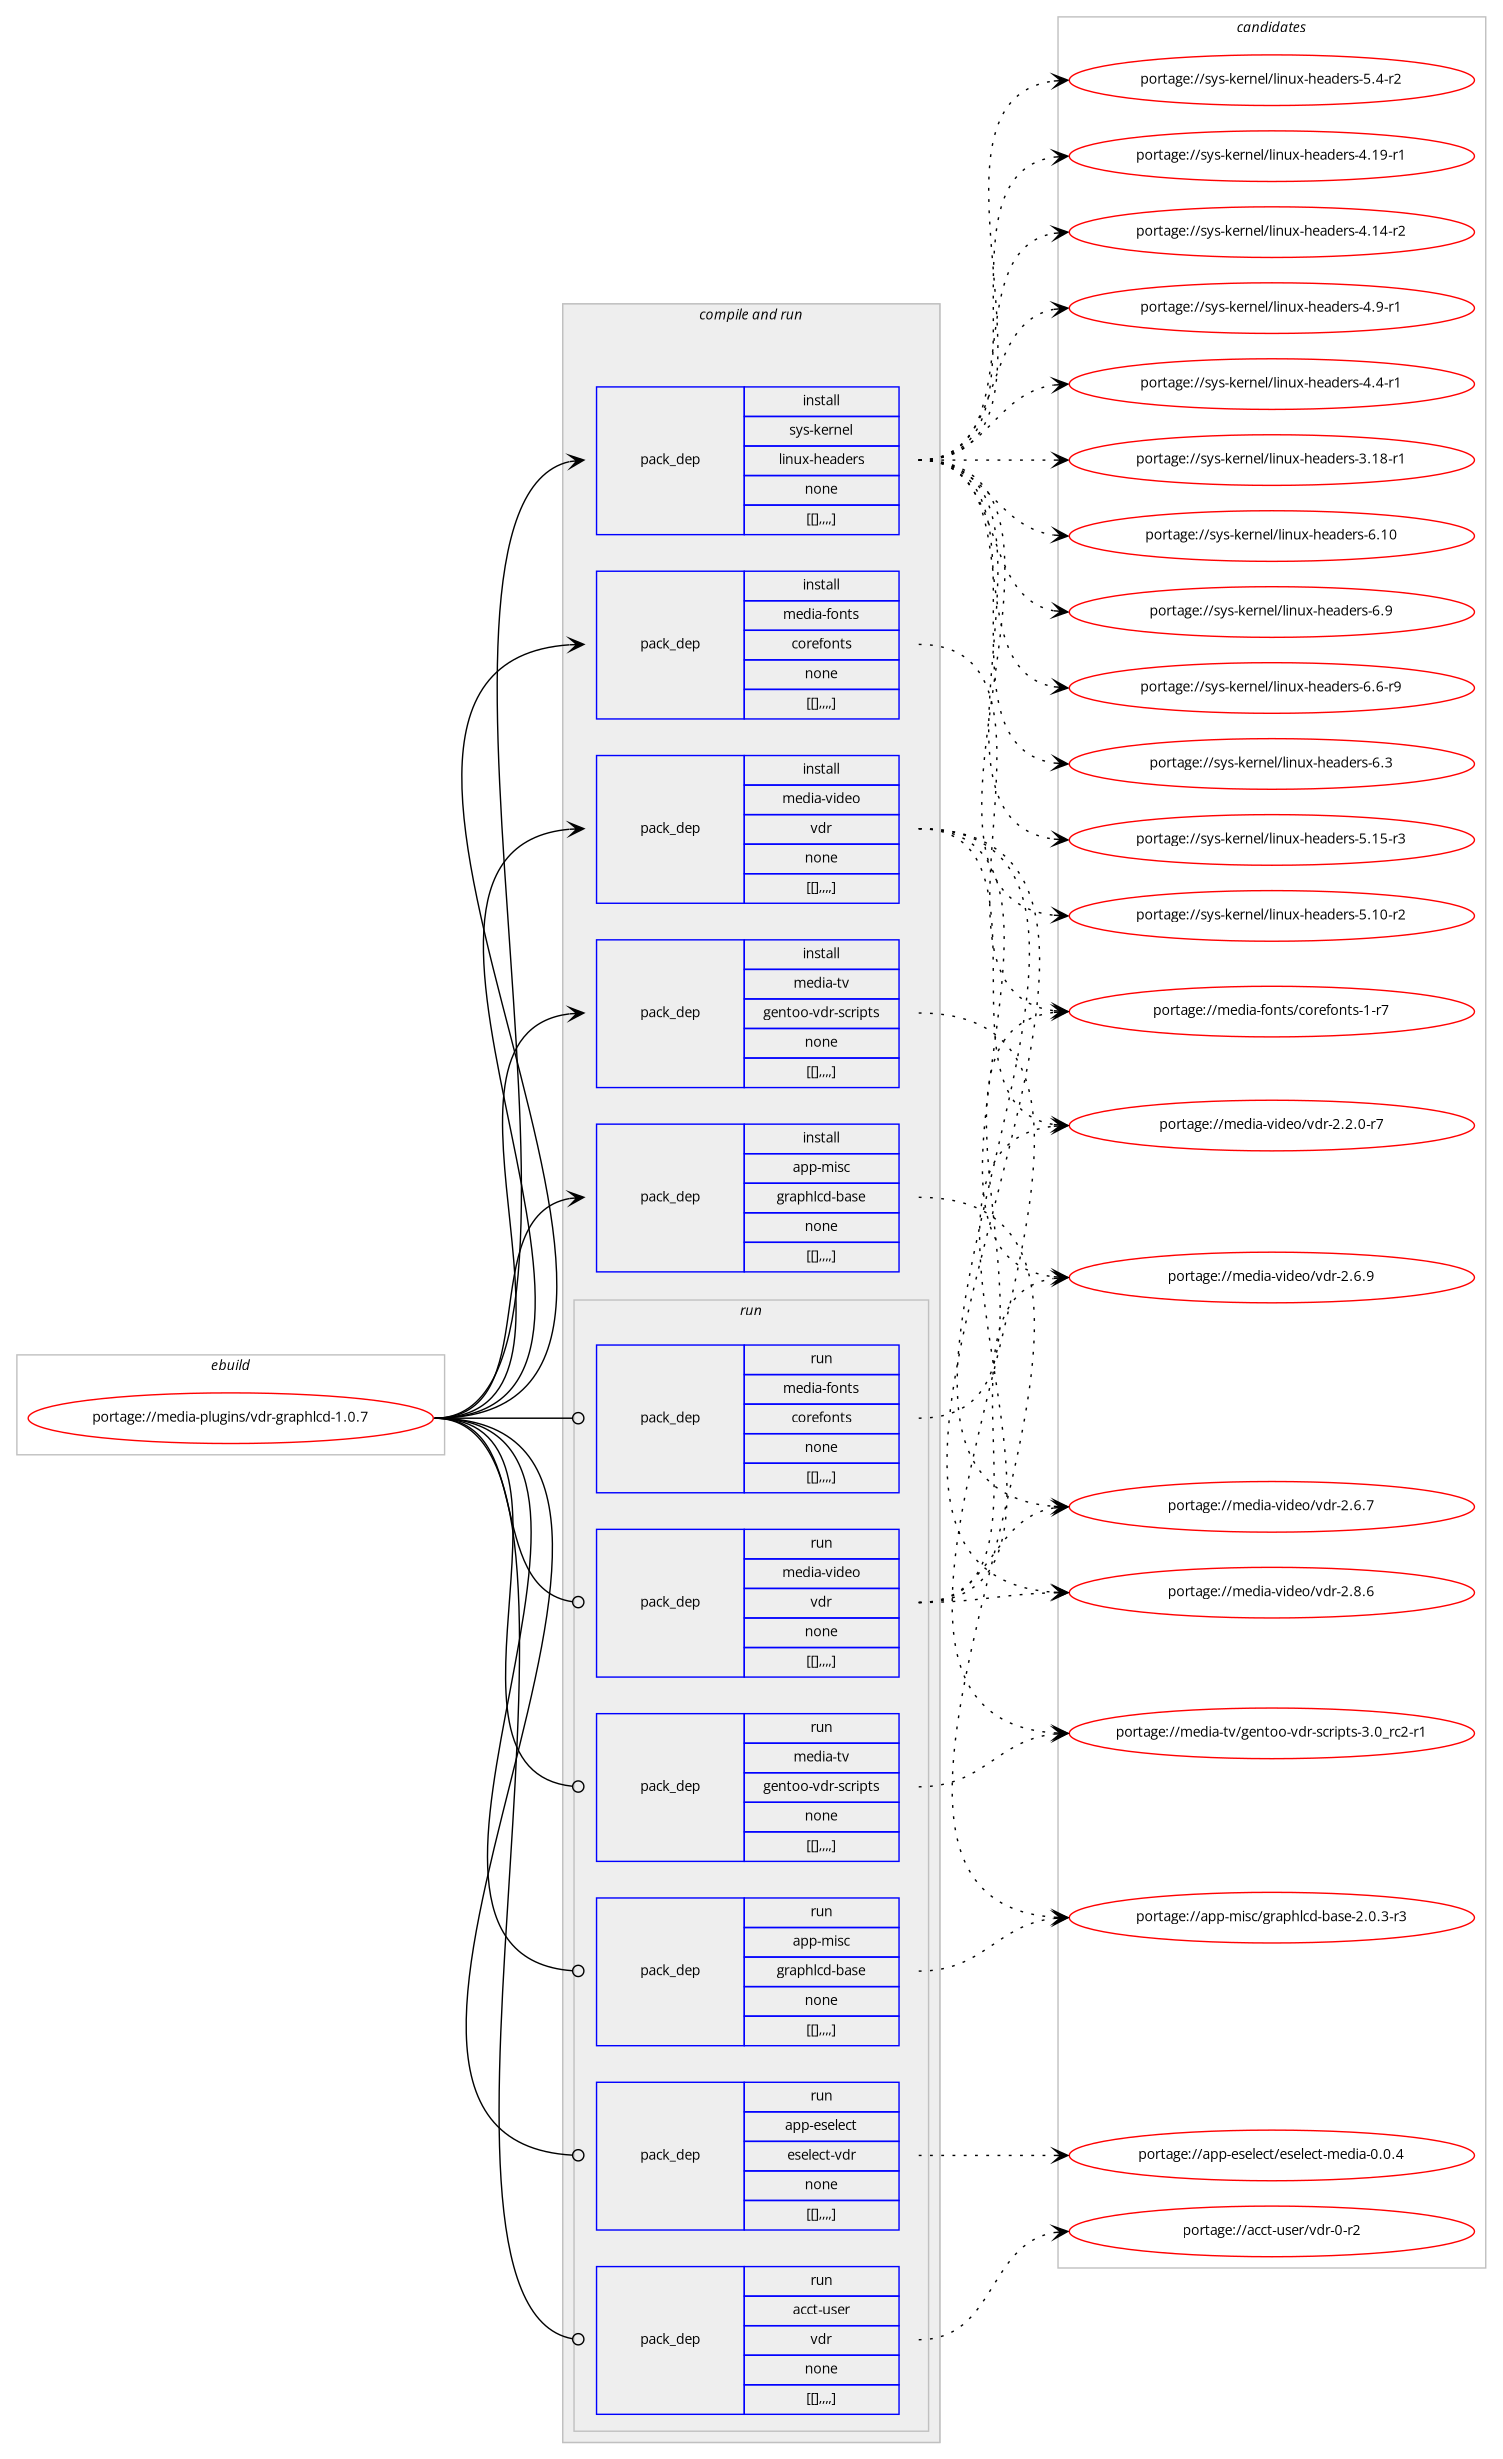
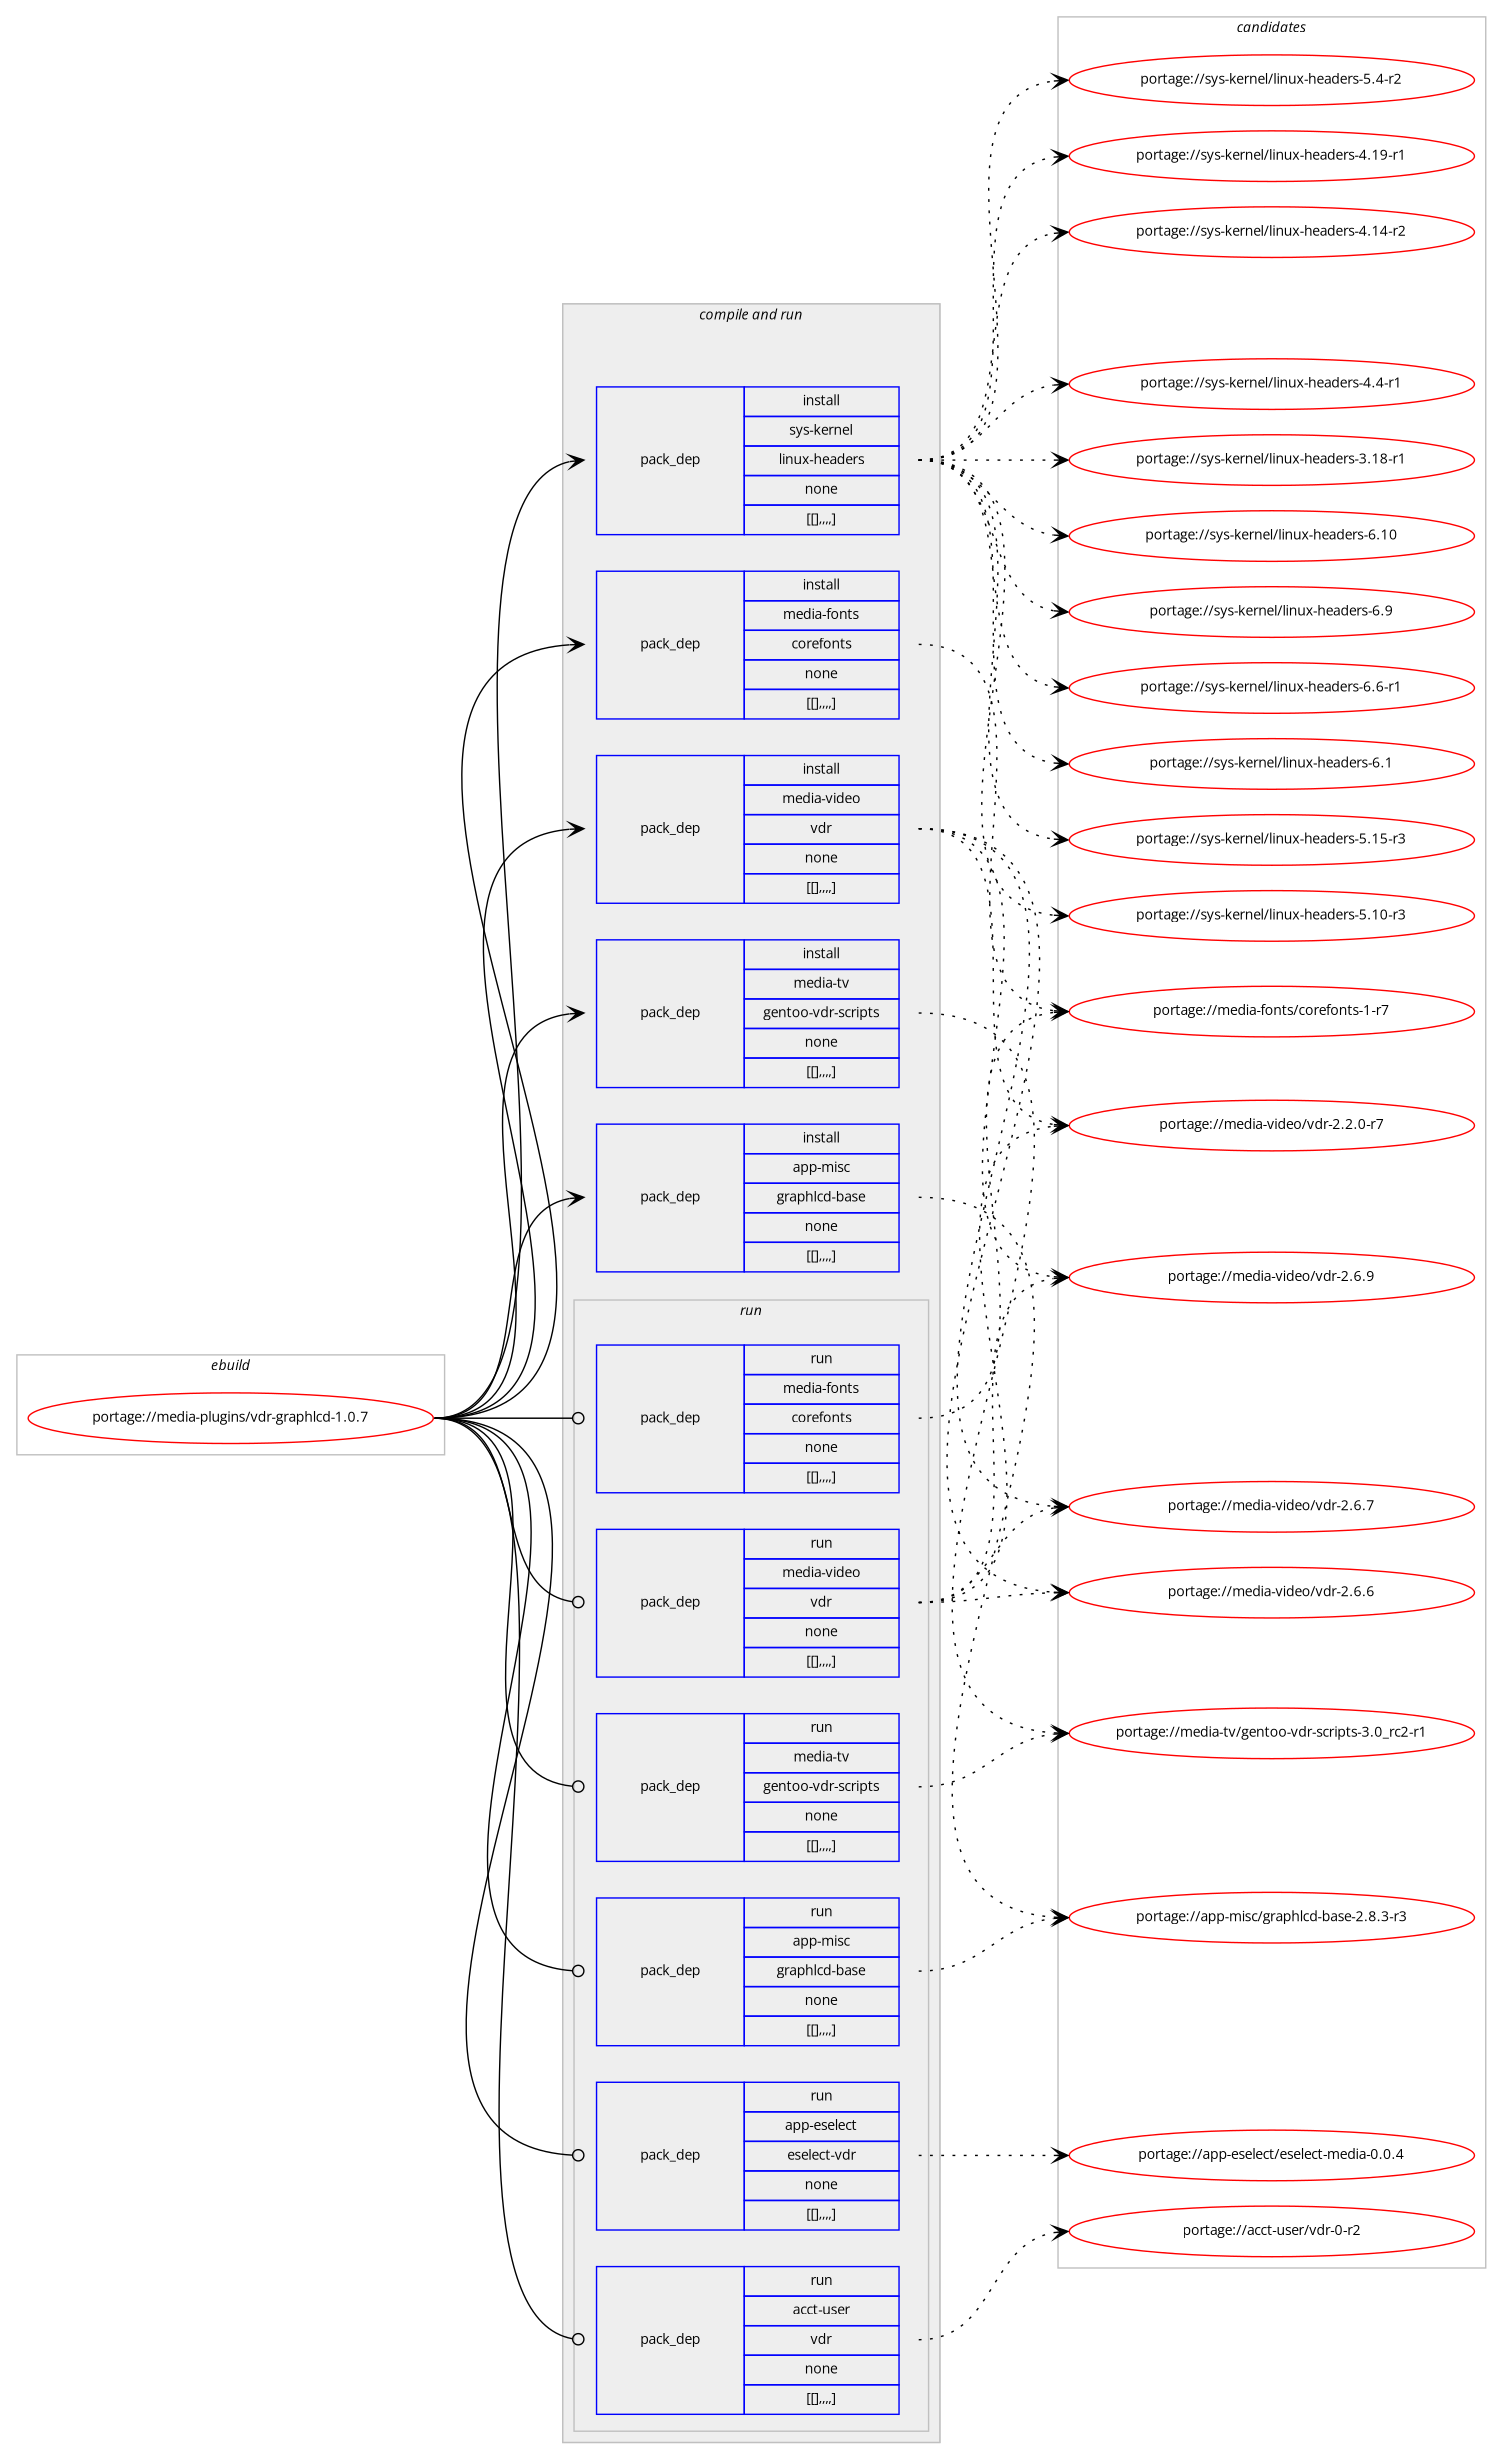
node "portage://sys-kernel/linux-headers-4.9-r1": removed
node "portage://sys-kernel/linux-headers-6.6-r9": label "portage://sys-kernel/linux-headers-6.6-r9" -> "portage://sys-kernel/linux-headers-6.6-r1"
node "portage://sys-kernel/linux-headers-6.3": label "portage://sys-kernel/linux-headers-6.3" -> "portage://sys-kernel/linux-headers-6.1"
node "portage://sys-kernel/linux-headers-5.10-r2": label "portage://sys-kernel/linux-headers-5.10-r2" -> "portage://sys-kernel/linux-headers-5.10-r3"
node "portage://media-video/vdr-2.8.6": label "portage://media-video/vdr-2.8.6" -> "portage://media-video/vdr-2.6.6"
node "portage://app-misc/graphlcd-base-2.0.3-r3": label "portage://app-misc/graphlcd-base-2.0.3-r3" -> "portage://app-misc/graphlcd-base-2.8.3-r3"
